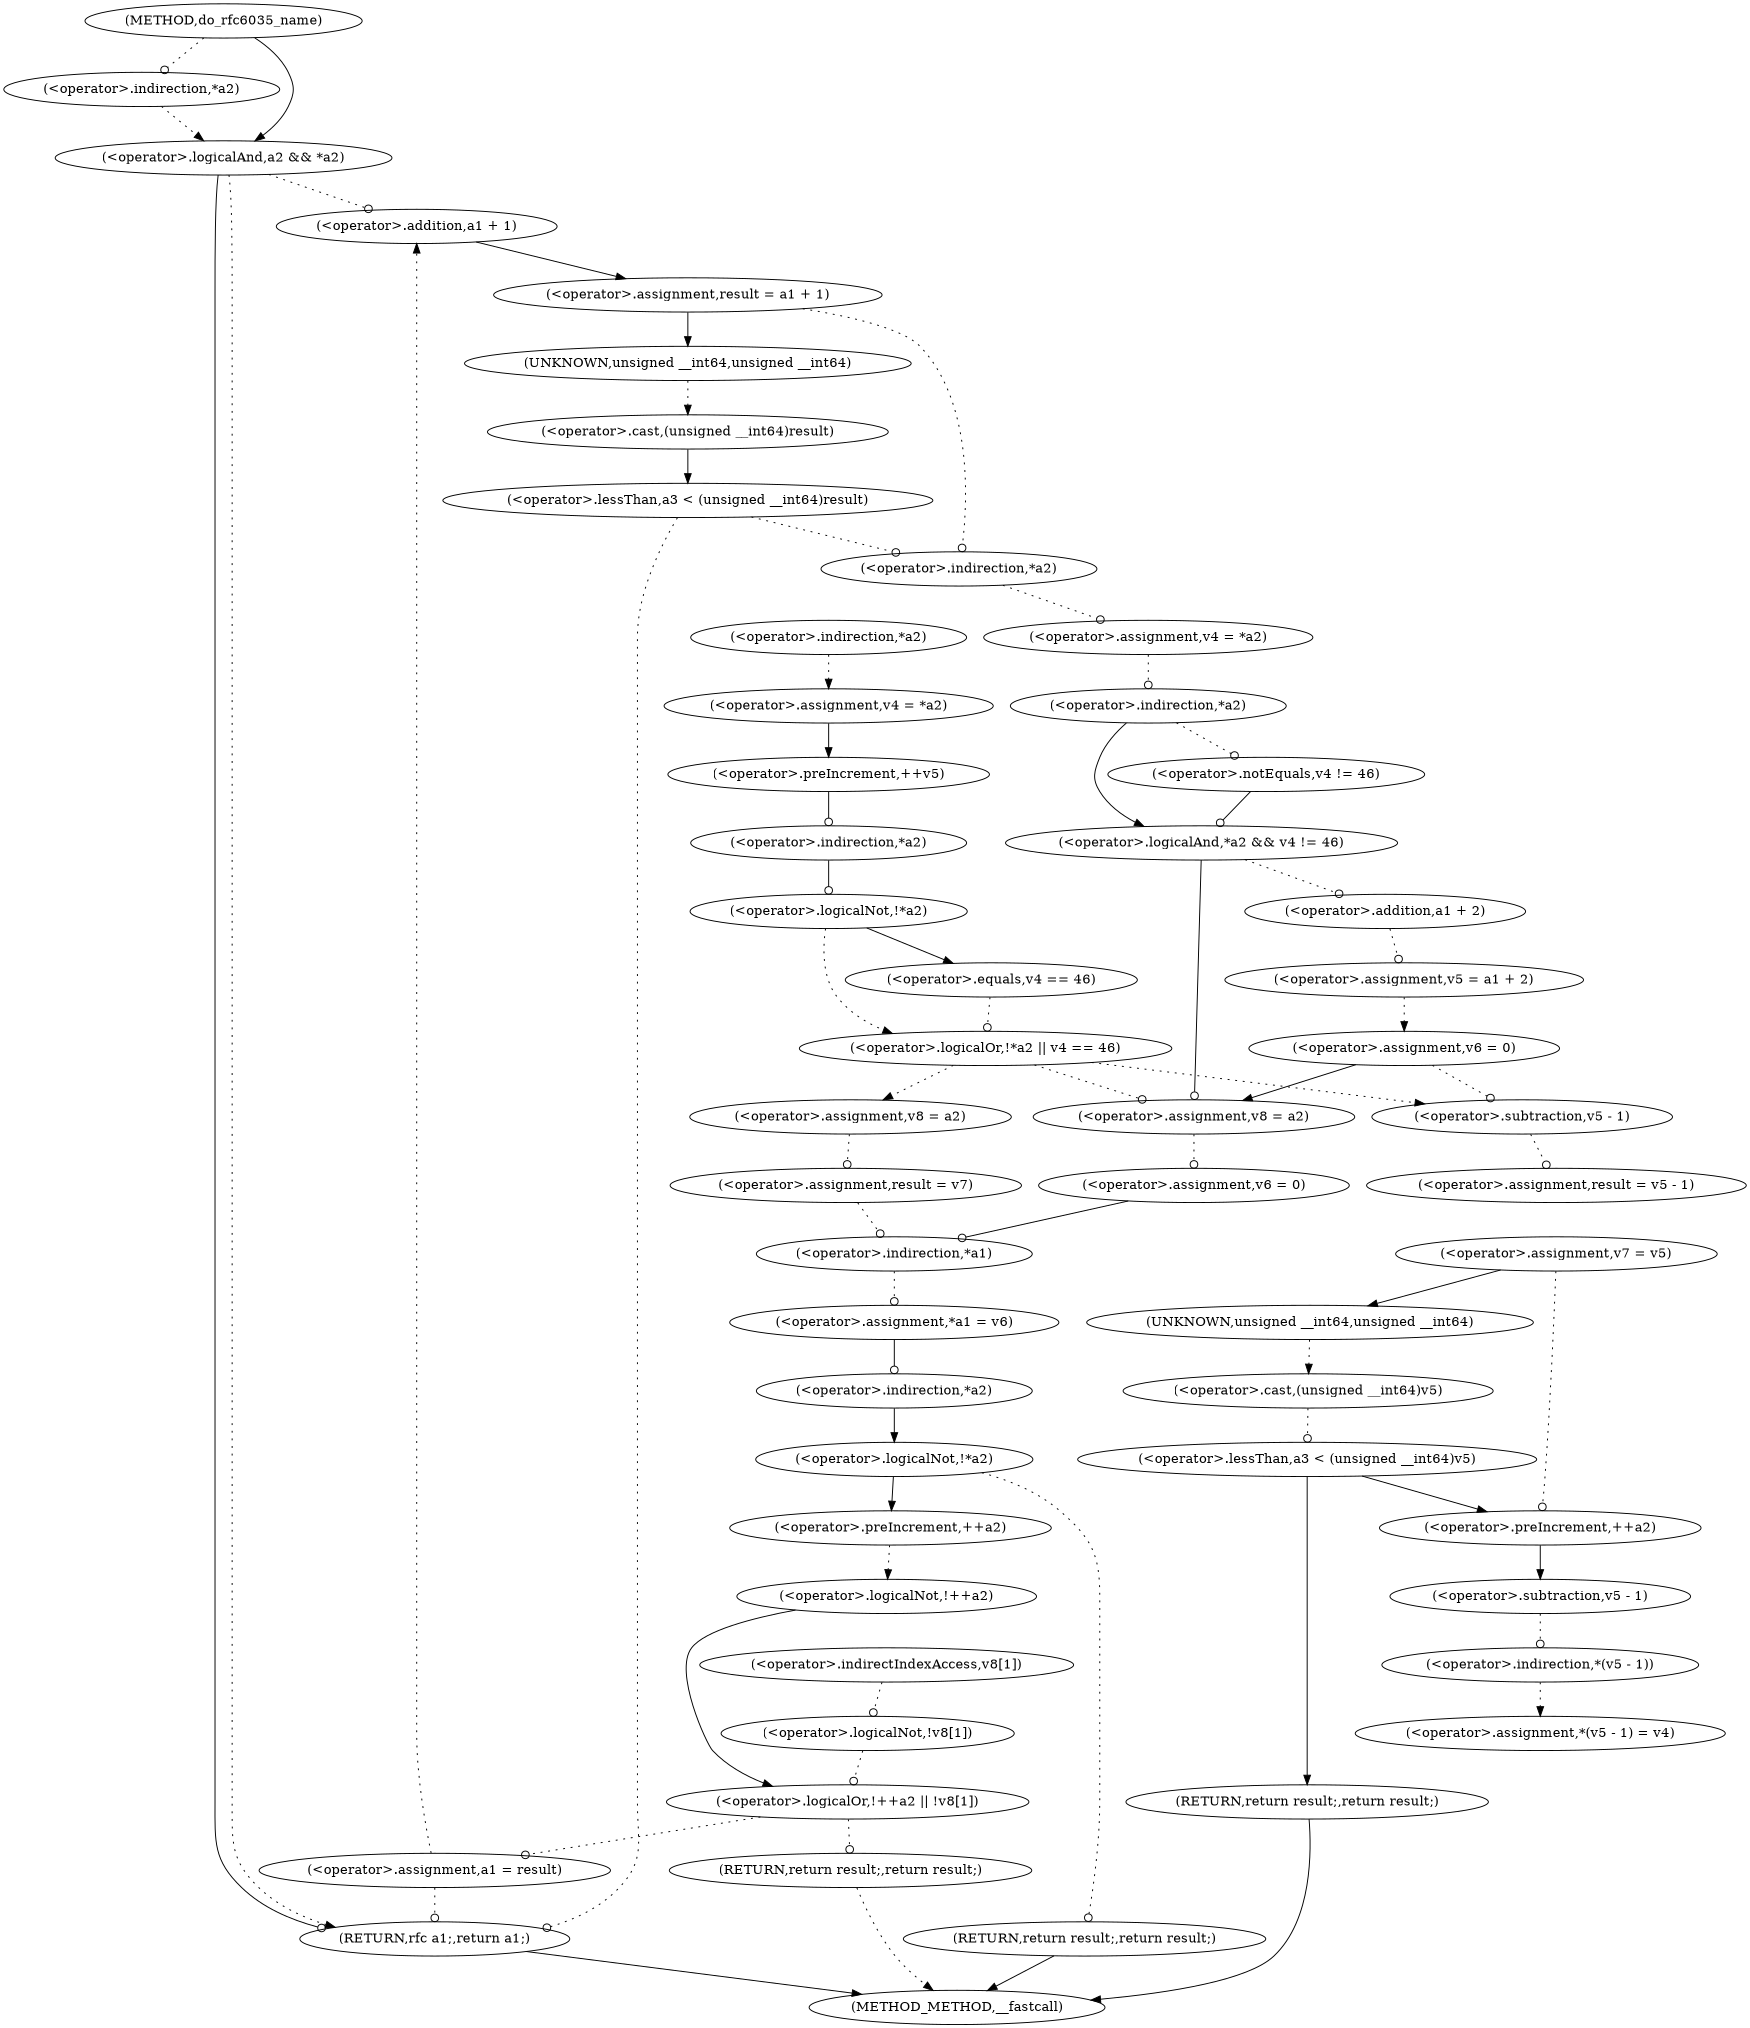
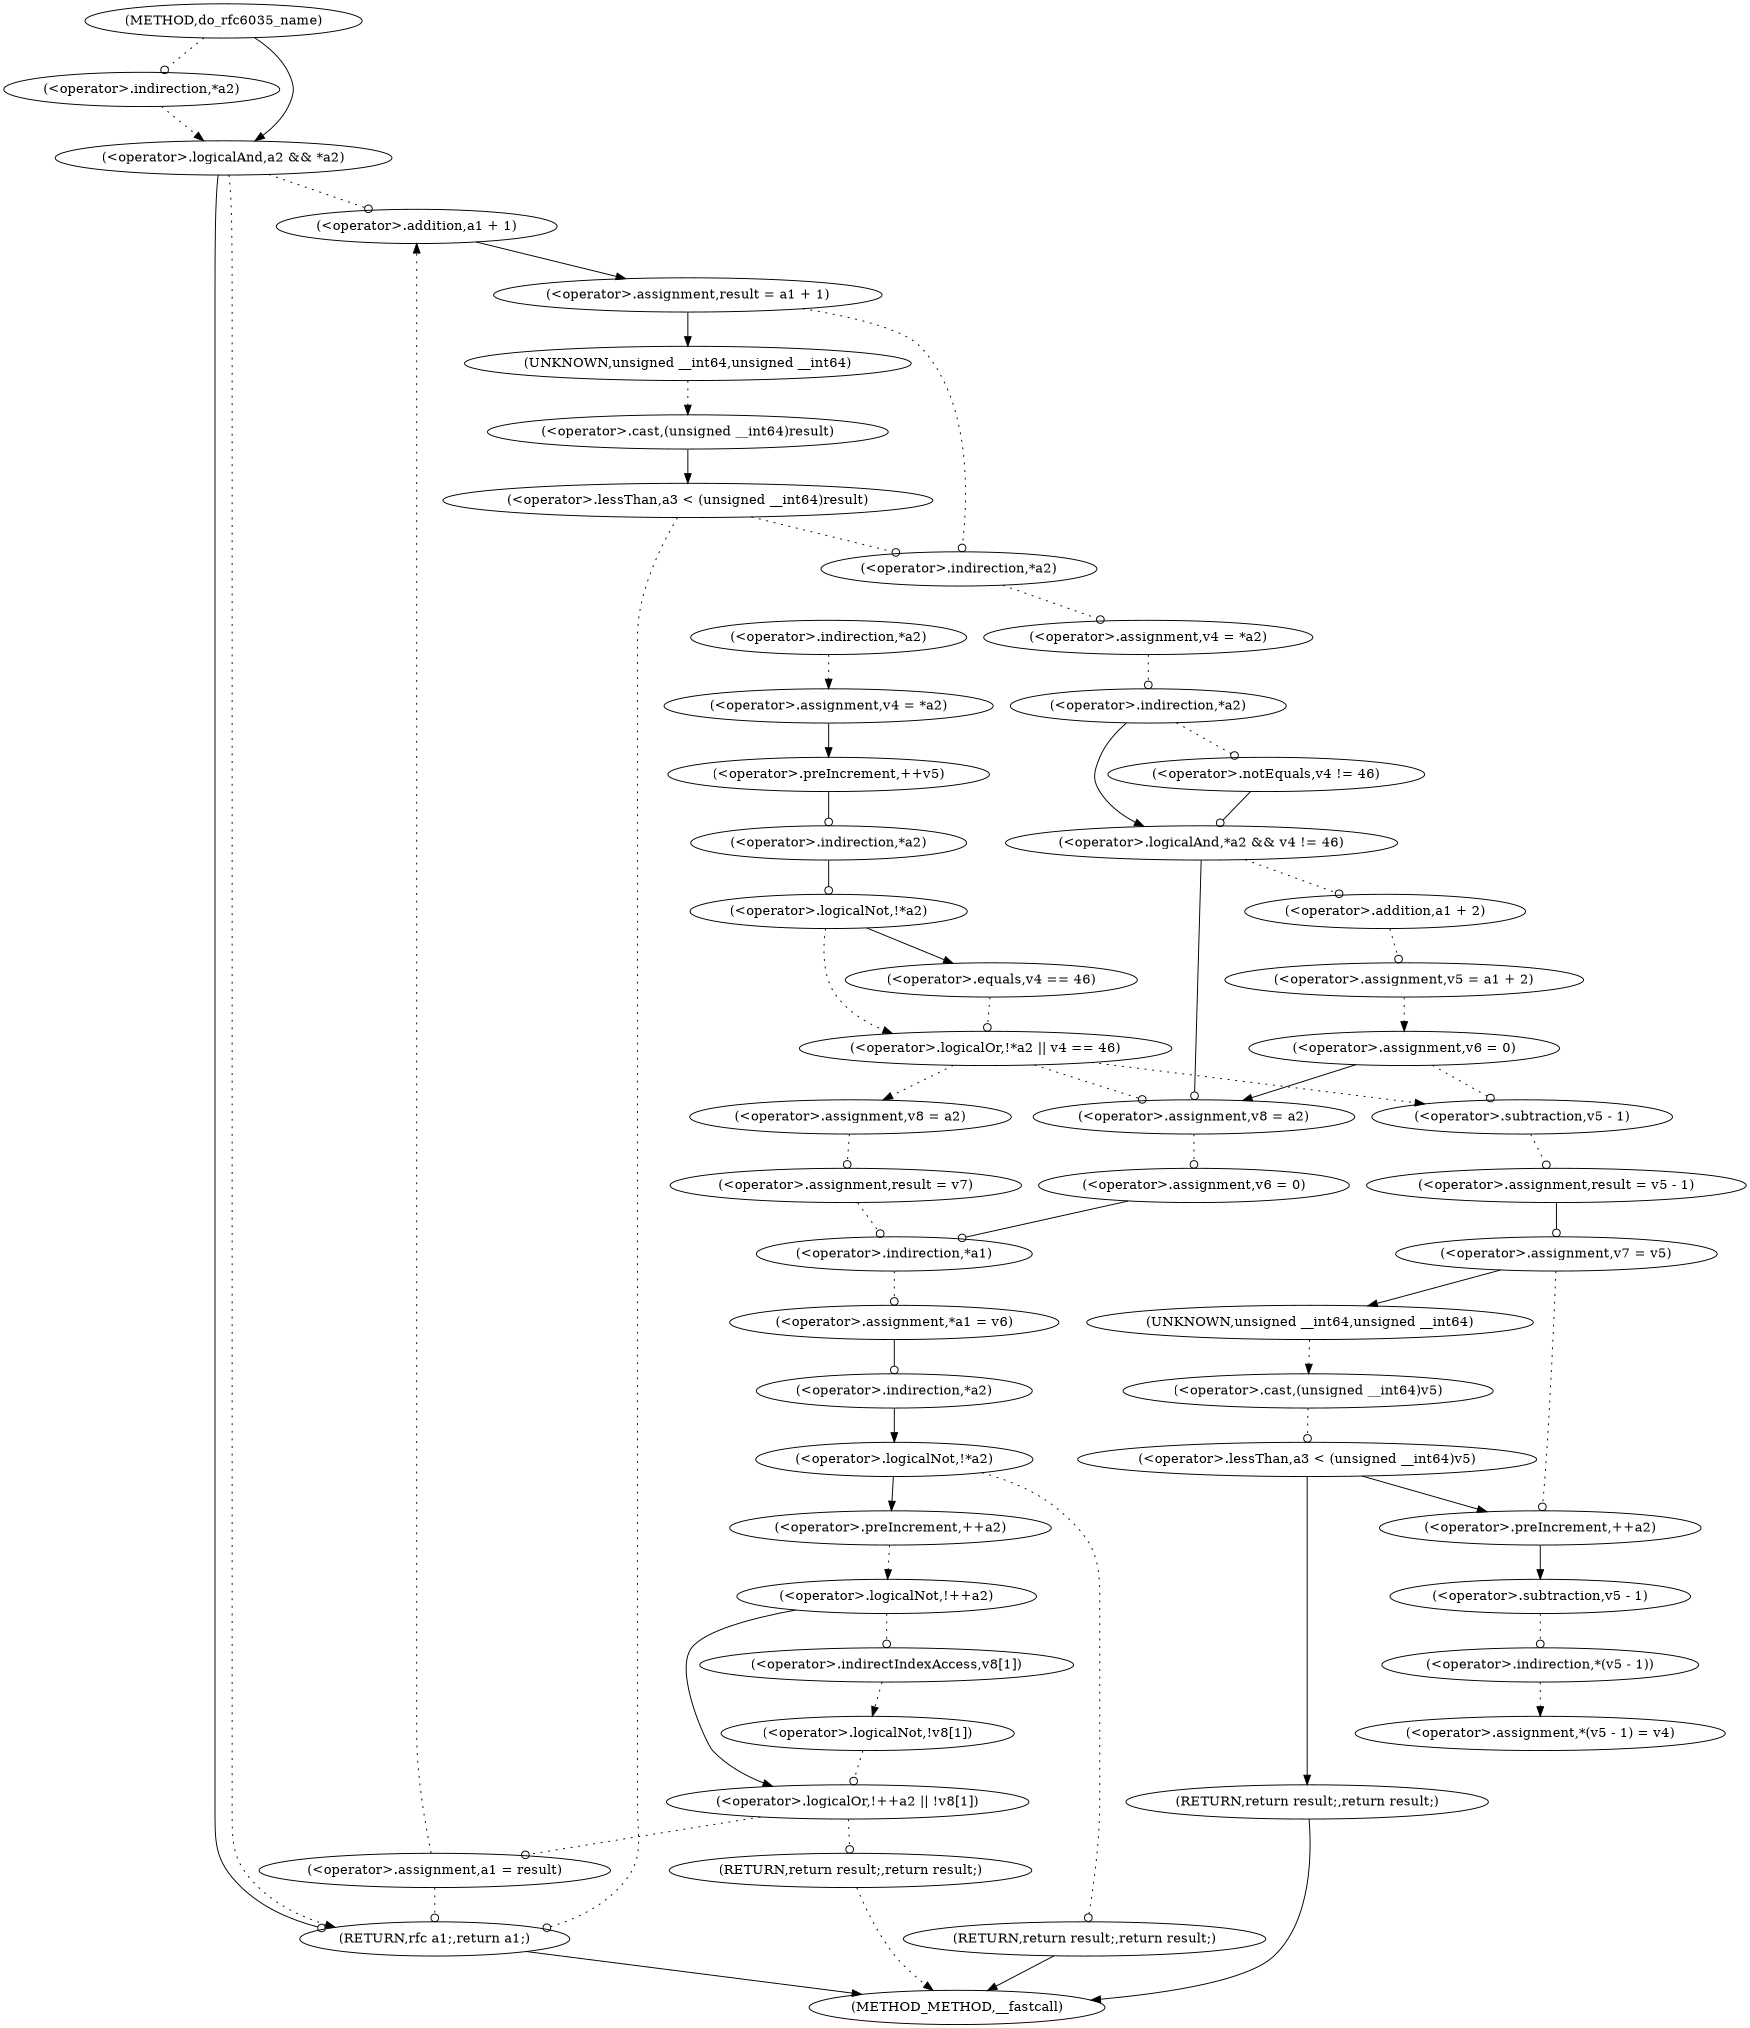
edge "(<operator>.assignment,result = v5 - 1)" -> "(<operator>.assignment,v7 = v5)": added
edge "(<operator>.logicalNot,!++a2)" -> "(<operator>.indirectIndexAccess,v8[1])": added
edge "(<operator>.indirectIndexAccess,v8[1])" -> "(<operator>.logicalNot,!v8[1])": arrowhead odot -> normal
